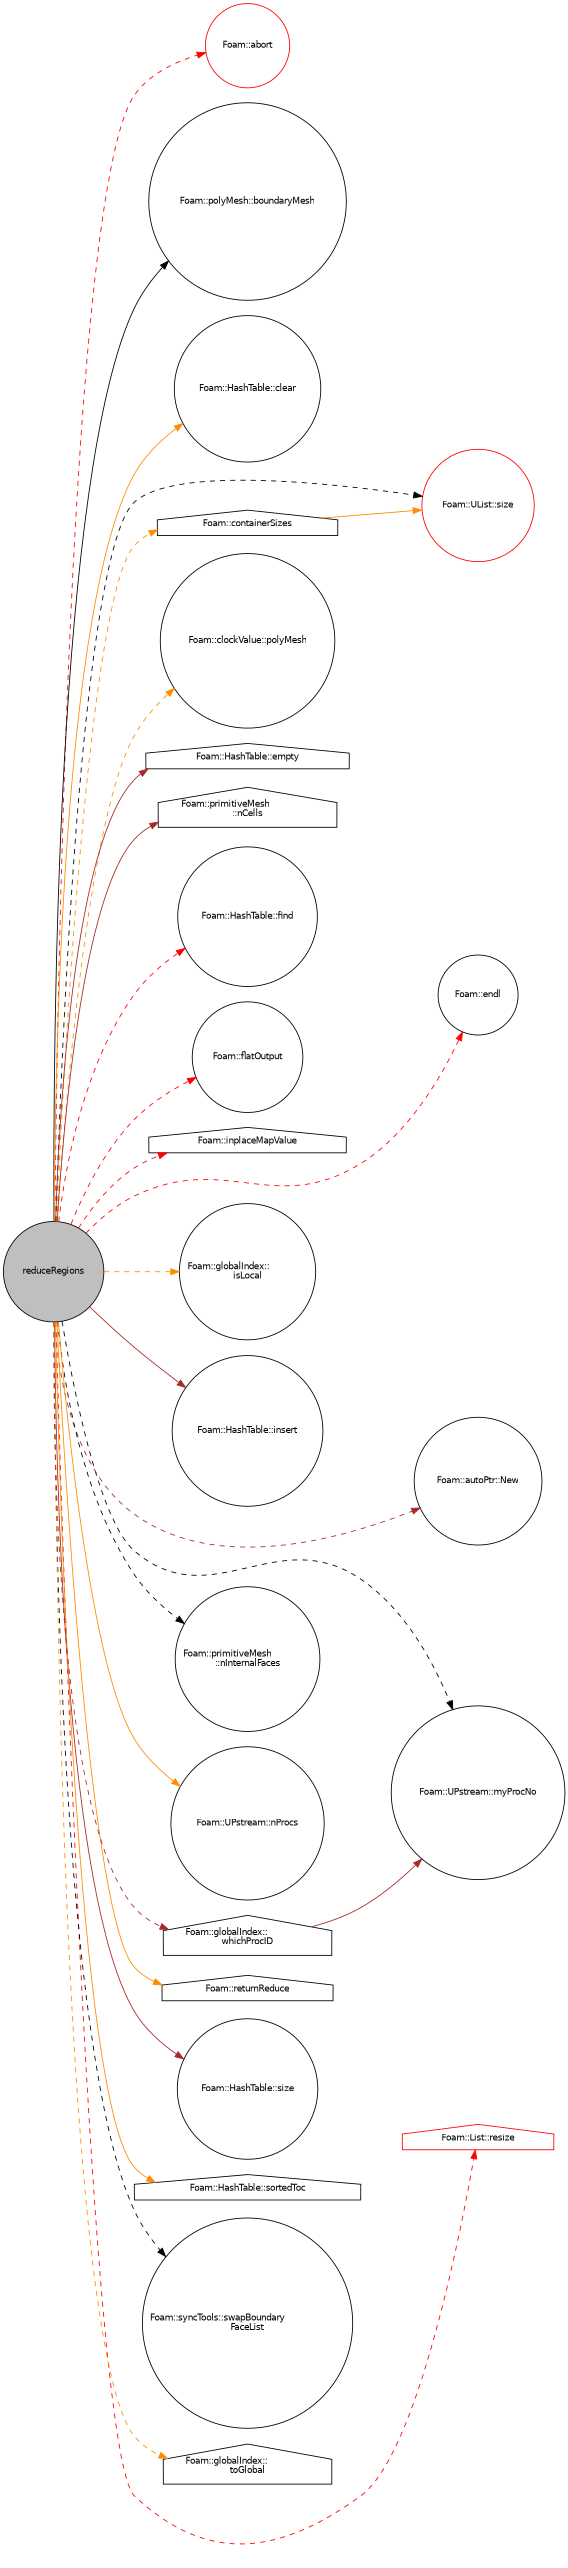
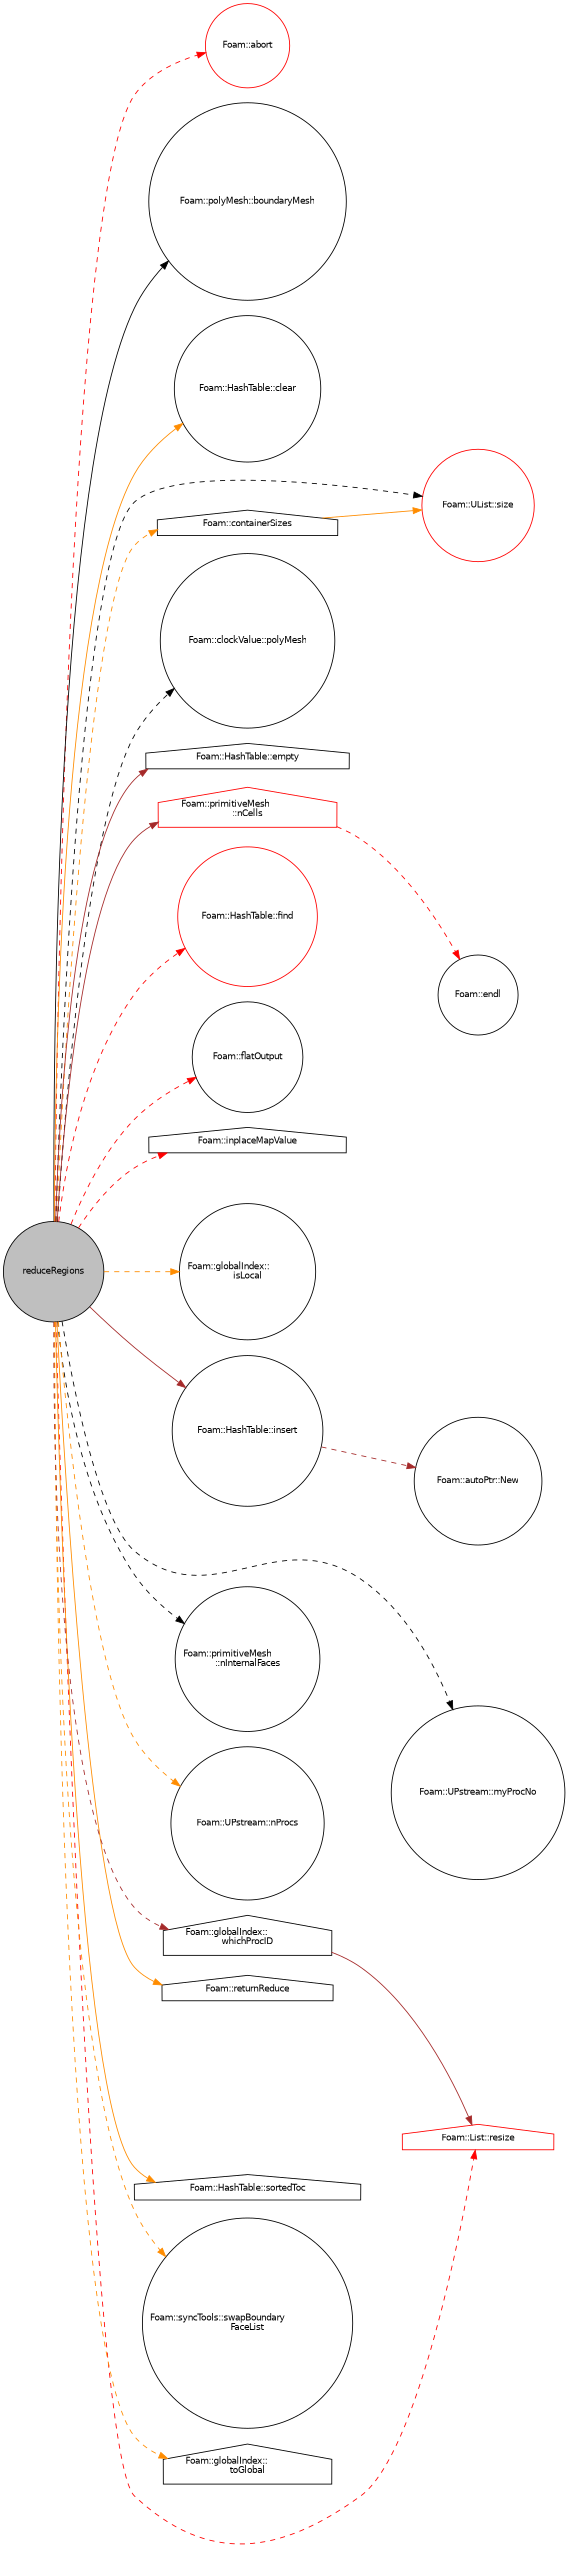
node "Foam::primitiveMesh ::nCells": color black -> red
node "Foam::HashTable::find": color black -> red
edge "reduceRegions" -> "Foam::clockValue::polyMesh": color darkorange -> black
edge "reduceRegions" -> "Foam::endl": now "Foam::primitiveMesh ::nCells" -> "Foam::endl"
edge "reduceRegions" -> "Foam::autoPtr::New": now "Foam::HashTable::insert" -> "Foam::autoPtr::New"
edge "reduceRegions" -> "Foam::UPstream::nProcs": style solid -> dashed
edge "Foam::globalIndex:: whichProcID" -> "Foam::UPstream::myProcNo": now "Foam::globalIndex:: whichProcID" -> "Foam::List::resize"
edge "reduceRegions" -> "Foam::syncTools::swapBoundary FaceList": color black -> darkorange
node "Foam::HashTable::size": removed
